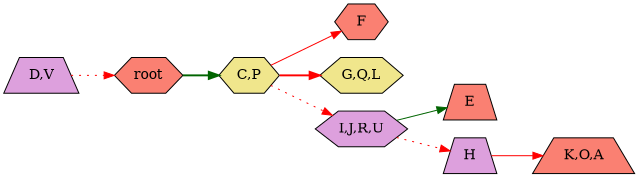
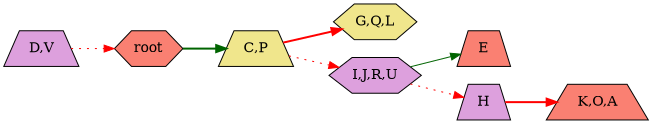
node "F": removed
node "C,P": shape hexagon -> trapezium
edge "H" -> "K,O,A": style solid -> bold
